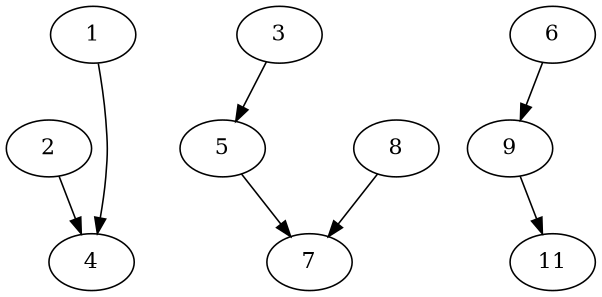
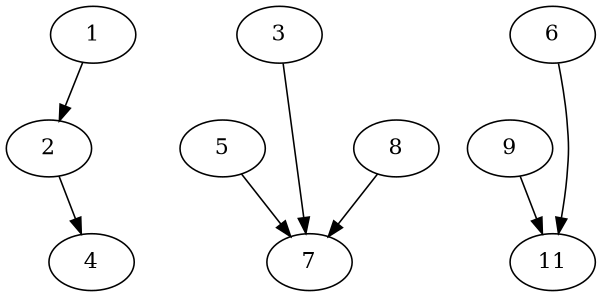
edge "6" -> "9": now "6" -> "11"
edge "3" -> "5": now "3" -> "7"
edge "1" -> "4": now "1" -> "2"
